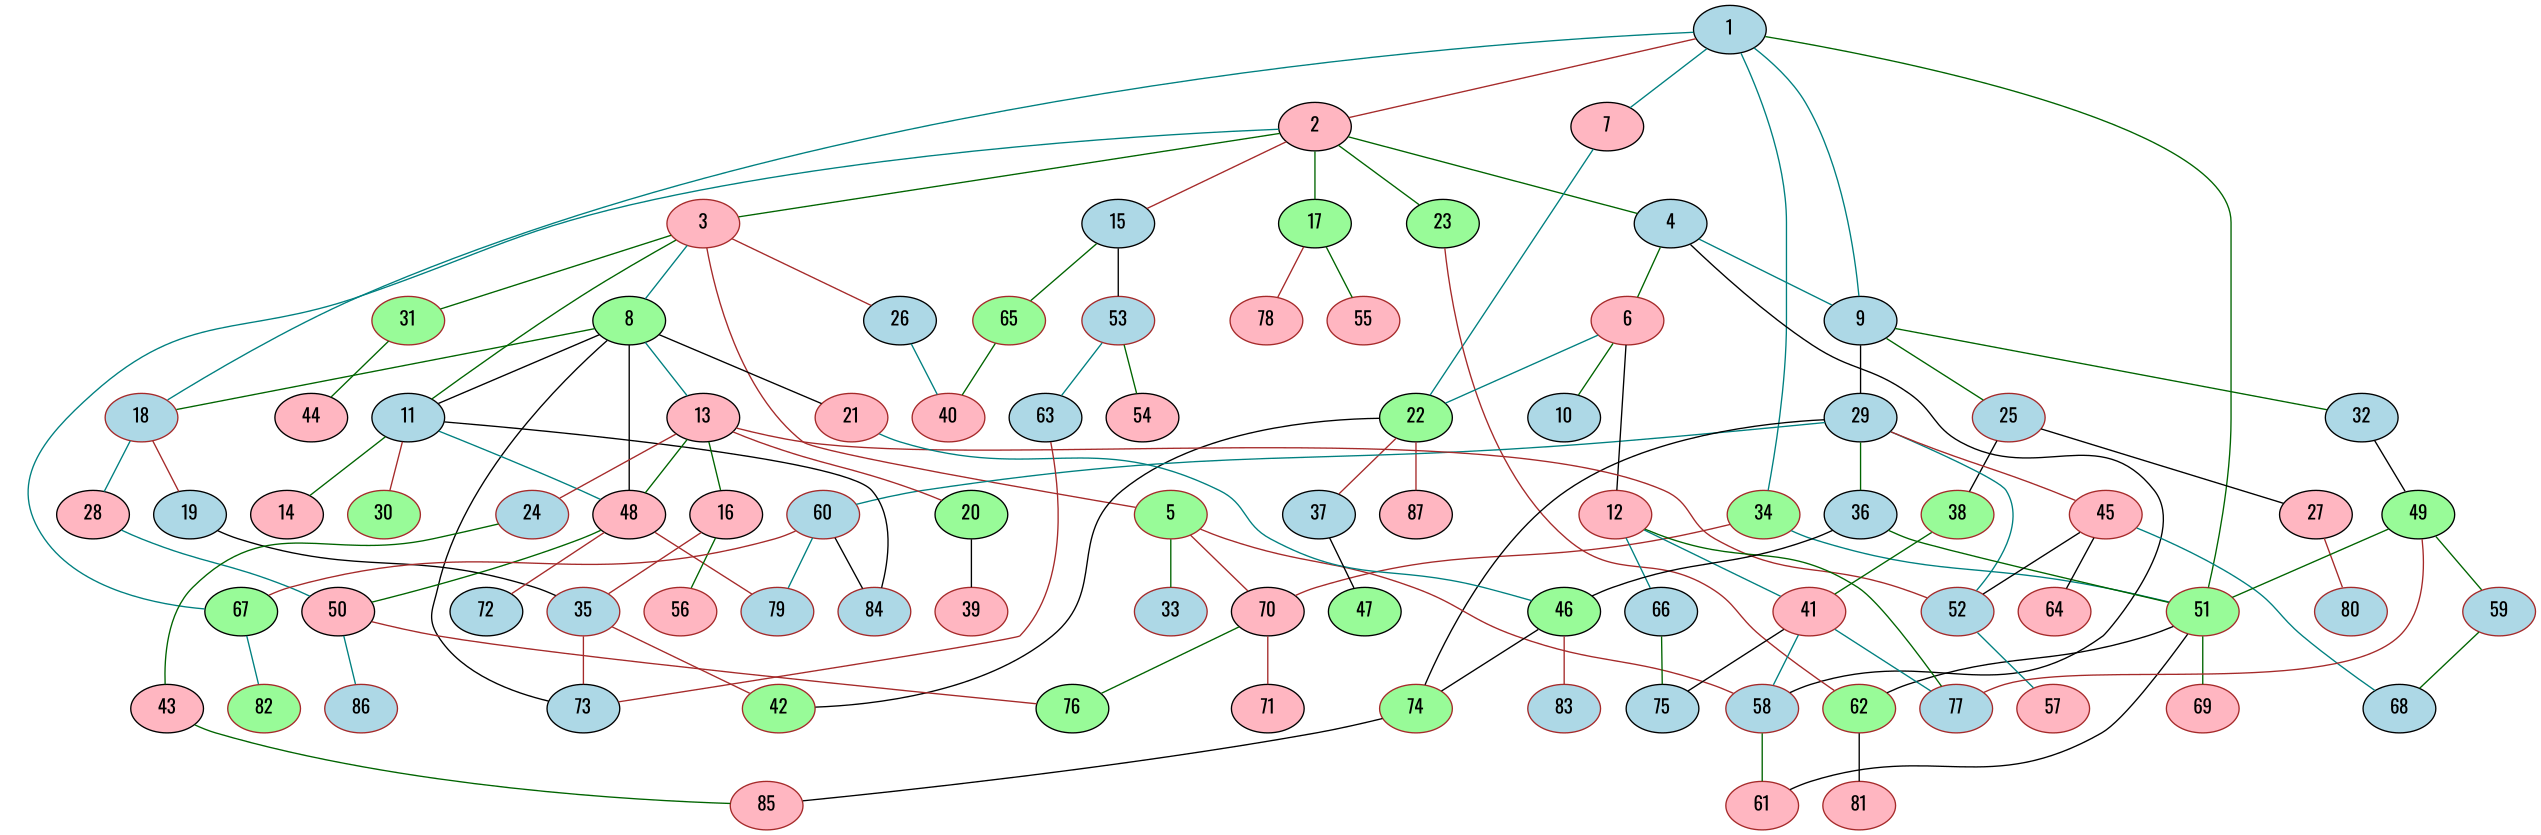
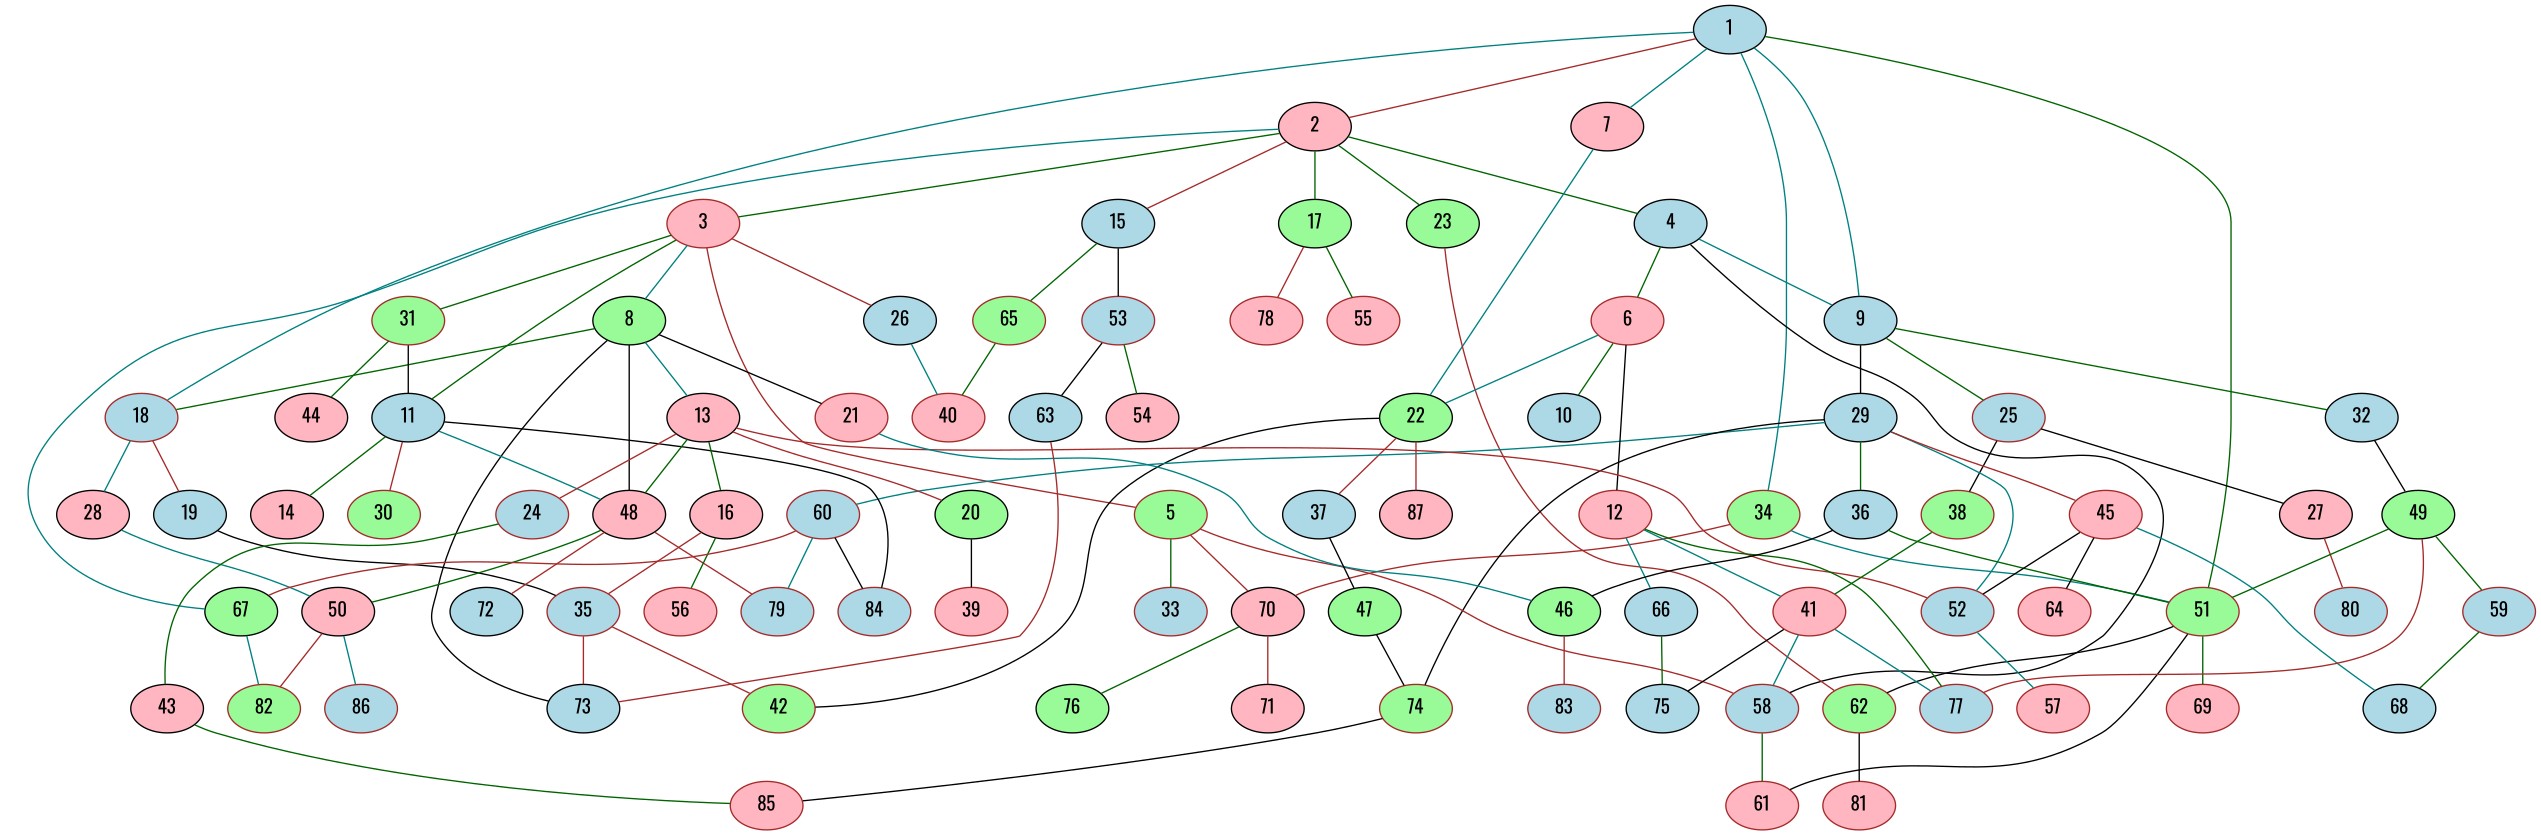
edge "8" -- "11": now "31" -- "11"
edge "53" -- "63": color teal -> black
edge "46" -- "74": now "47" -- "74"
edge "50" -- "76": now "50" -- "82"
